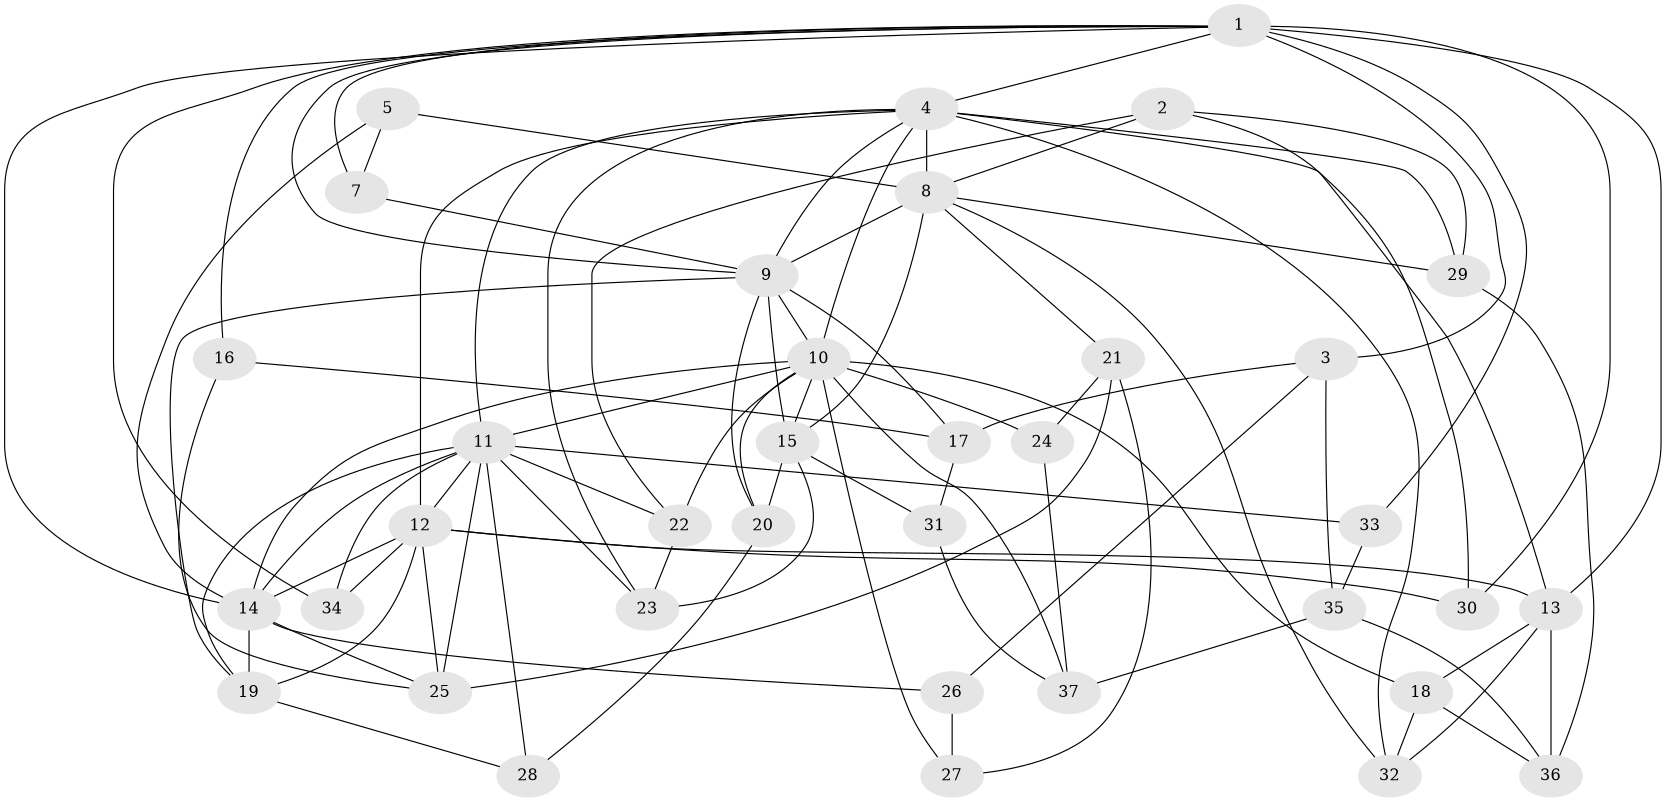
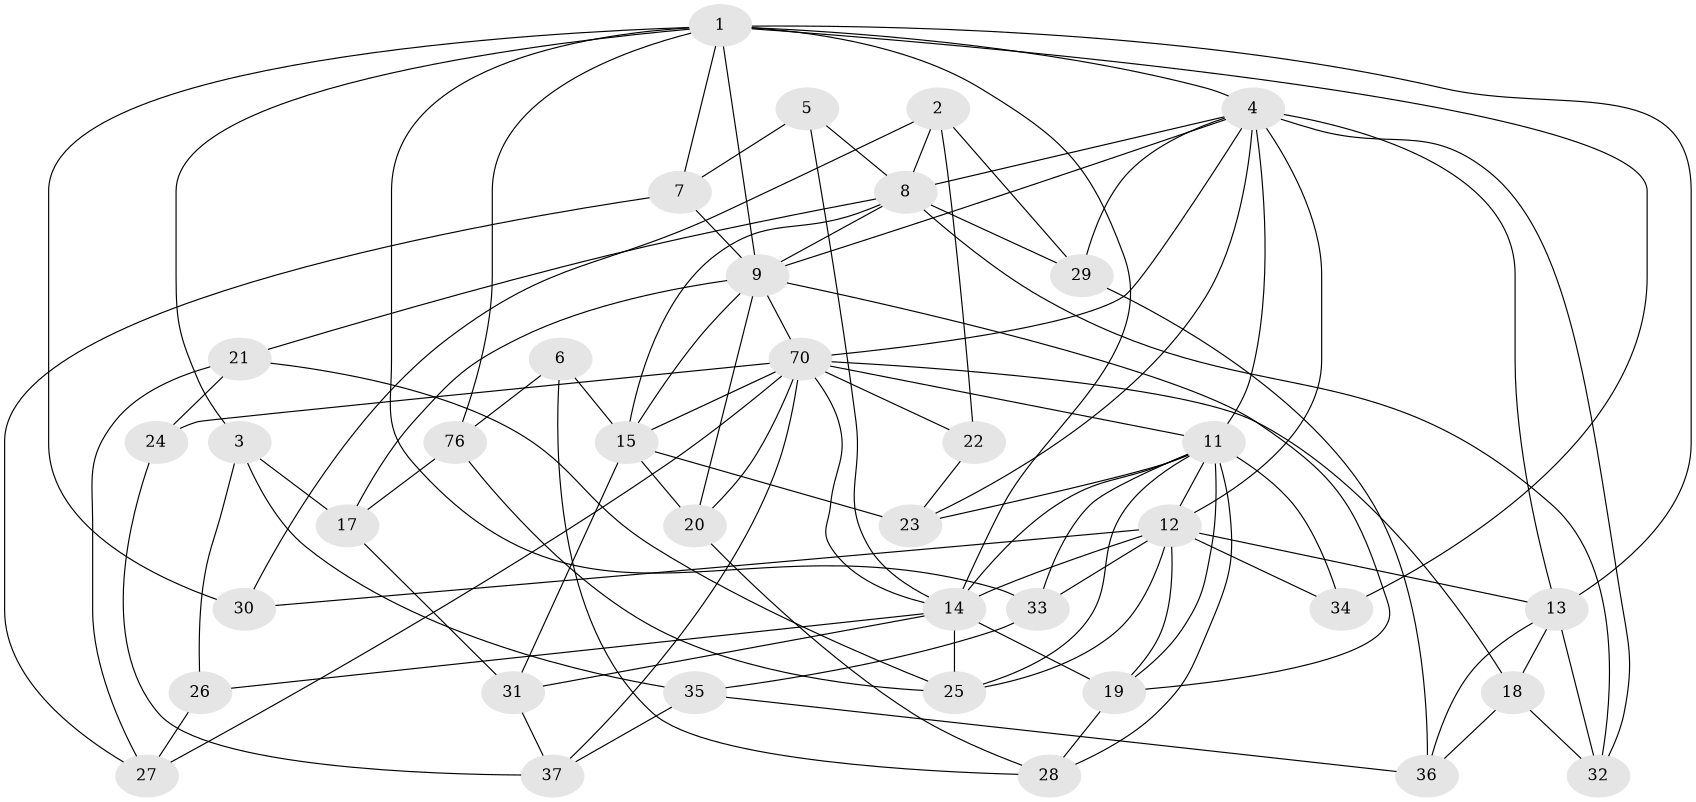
edge "7" -- "27": added
node "16": label "16" -> "76"
node "6": added
node "10": label "10" -> "70"
edge "11" -- "22": removed
edge "12" -- "33": added
edge "14" -- "31": added
